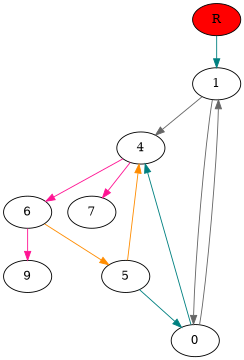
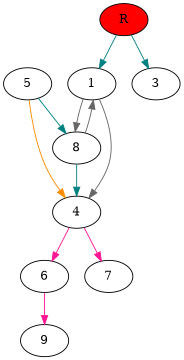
node "3": added
edge "6" -> "5": removed
node "0": label "0" -> "8"
